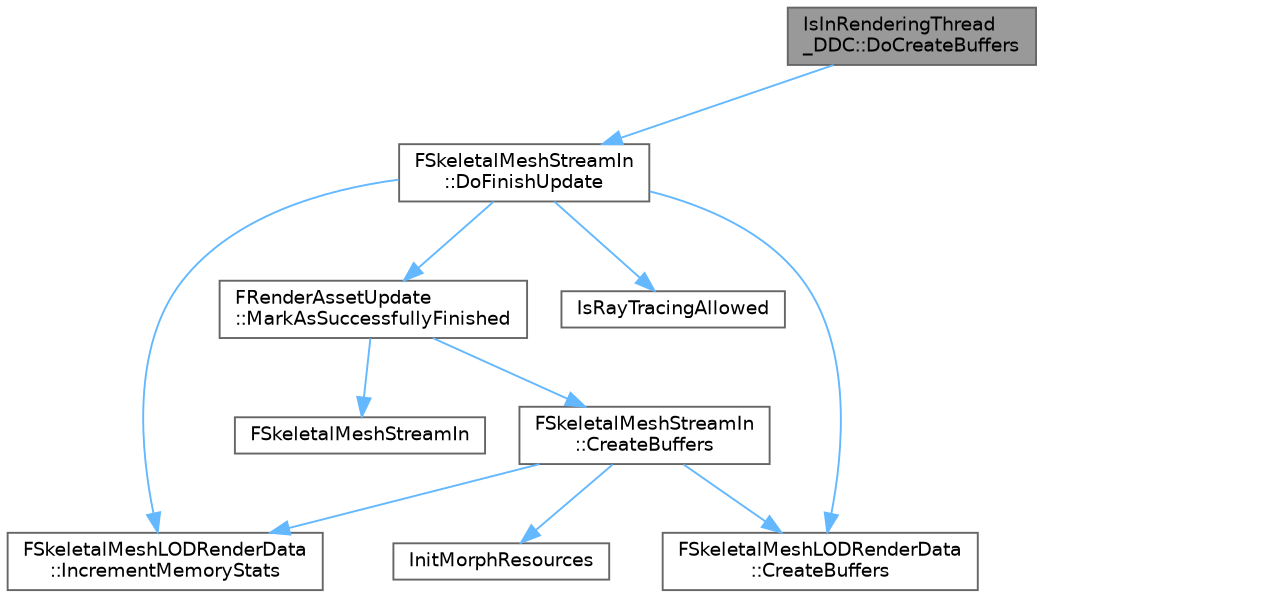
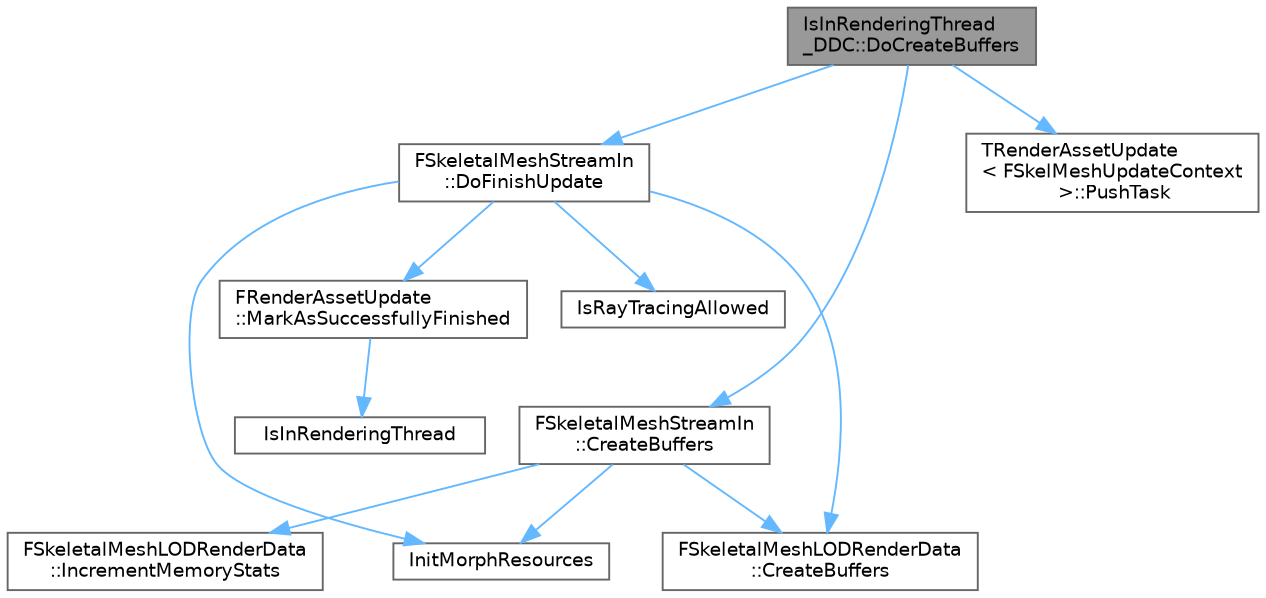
node "TRenderAssetUpdate < FSkelMeshUpdateContext >::PushTask": added
edge "FSkeletalMeshStreamIn ::DoFinishUpdate" -> "FSkeletalMeshLODRenderData ::IncrementMemoryStats": now "FSkeletalMeshStreamIn ::DoFinishUpdate" -> "InitMorphResources"
edge "FRenderAssetUpdate ::MarkAsSuccessfullyFinished" -> "FSkeletalMeshStreamIn ::CreateBuffers": now "IsInRenderingThread _DDC::DoCreateBuffers" -> "FSkeletalMeshStreamIn ::CreateBuffers"
node "FSkeletalMeshStreamIn": label "FSkeletalMeshStreamIn" -> "IsInRenderingThread"
